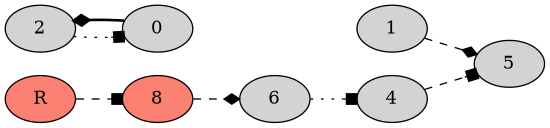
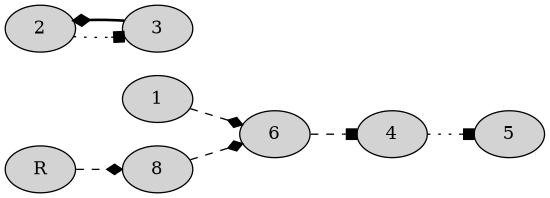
node "0": label "0" -> "3"
edge "1" -> "5": now "1" -> "6"
edge "4" -> "5": style dashed -> dotted
node "R": fillcolor salmon -> lightgrey
edge "R" -> "8": arrowhead box -> diamond
node "8": fillcolor salmon -> lightgrey
edge "6" -> "4": style dotted -> dashed
